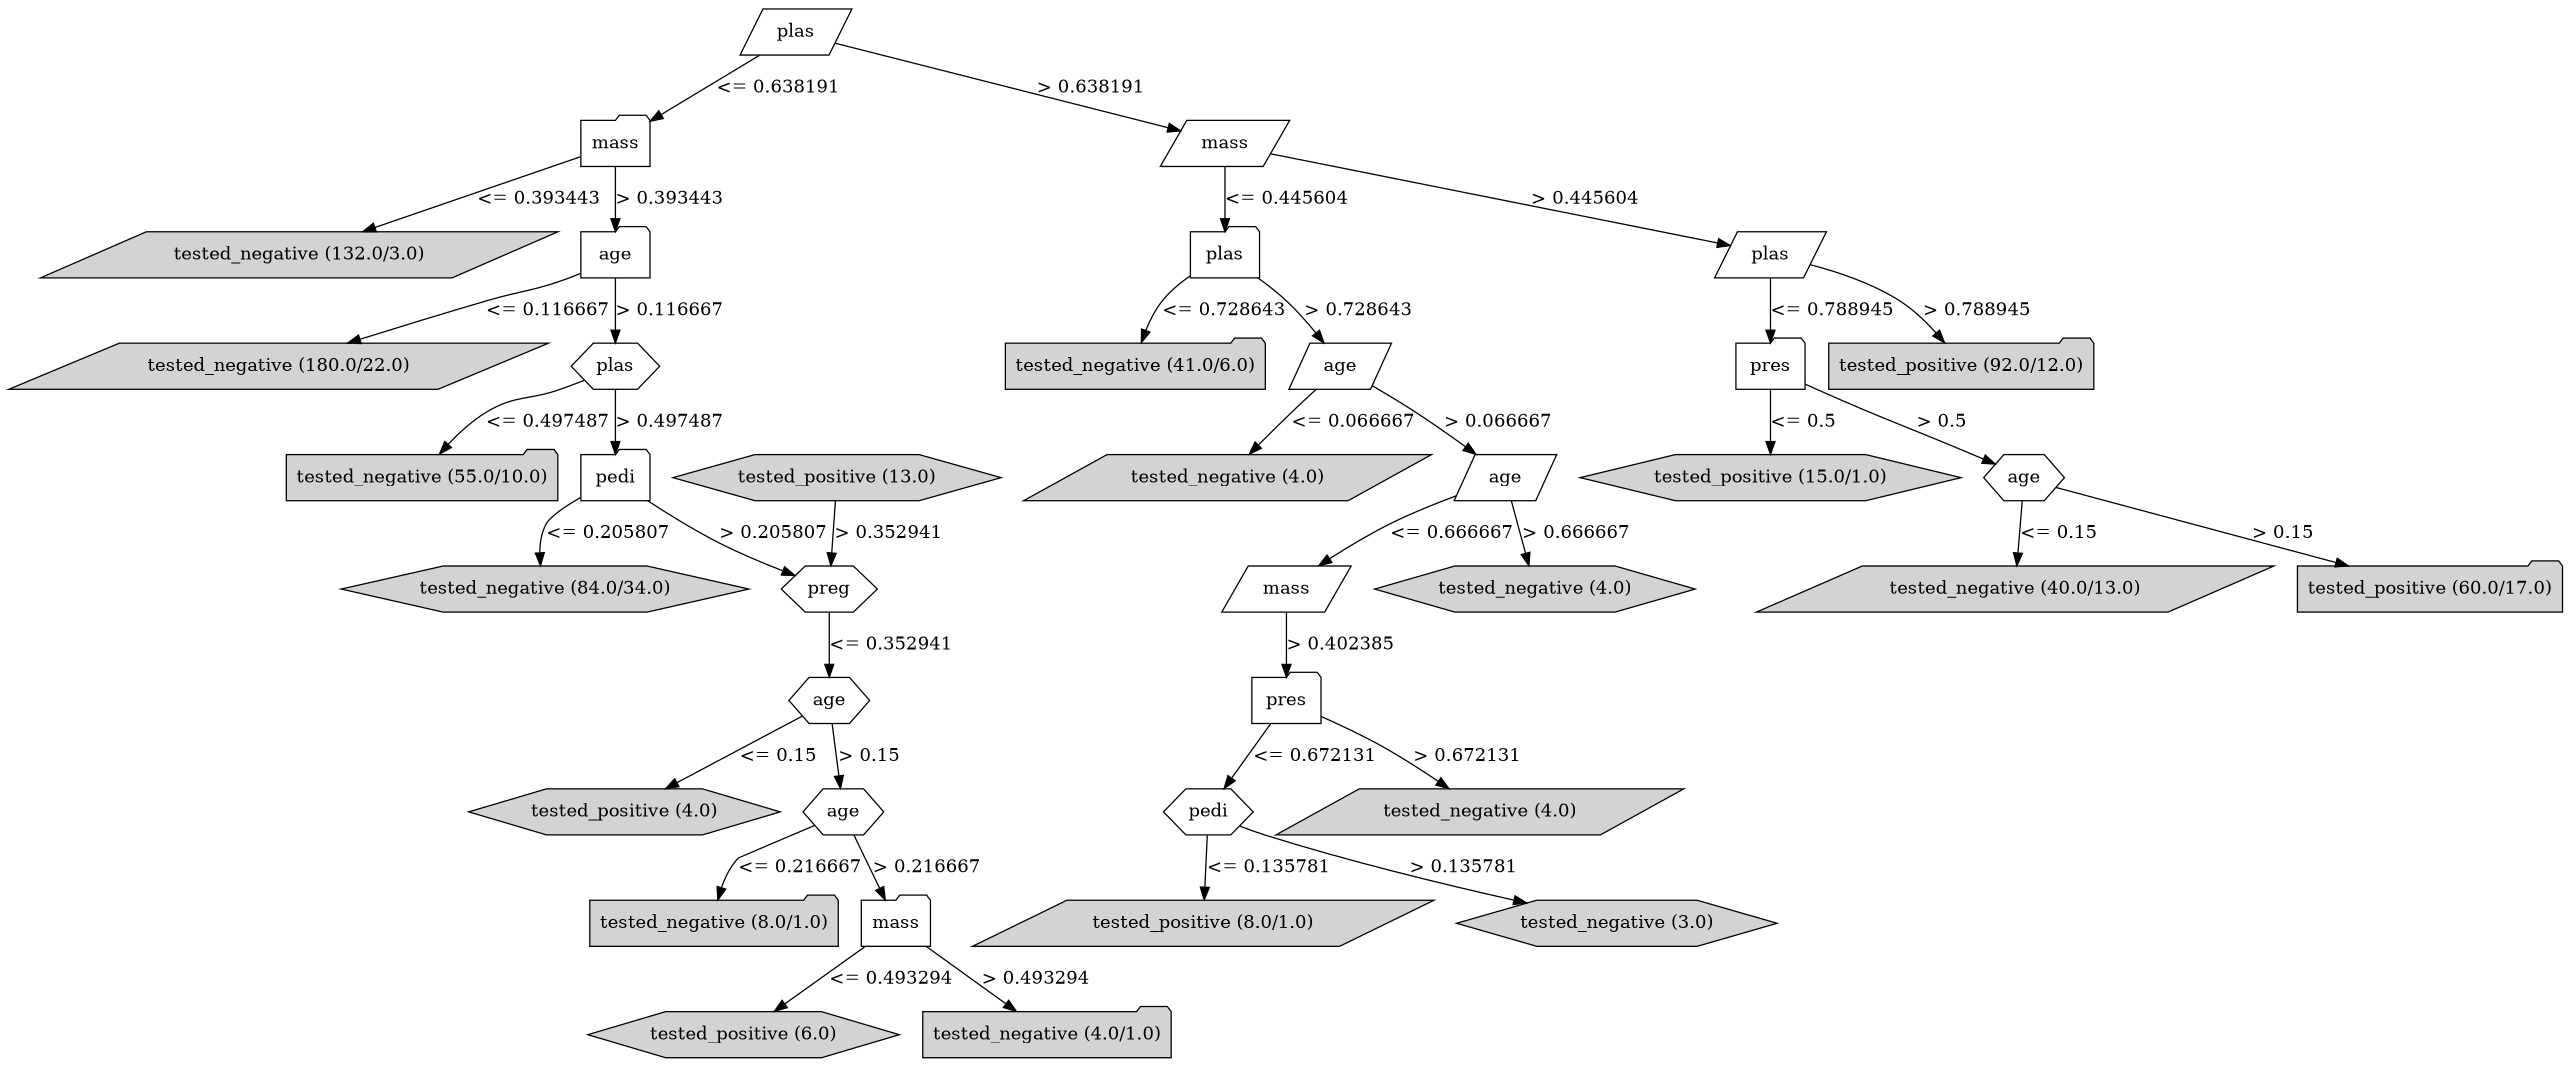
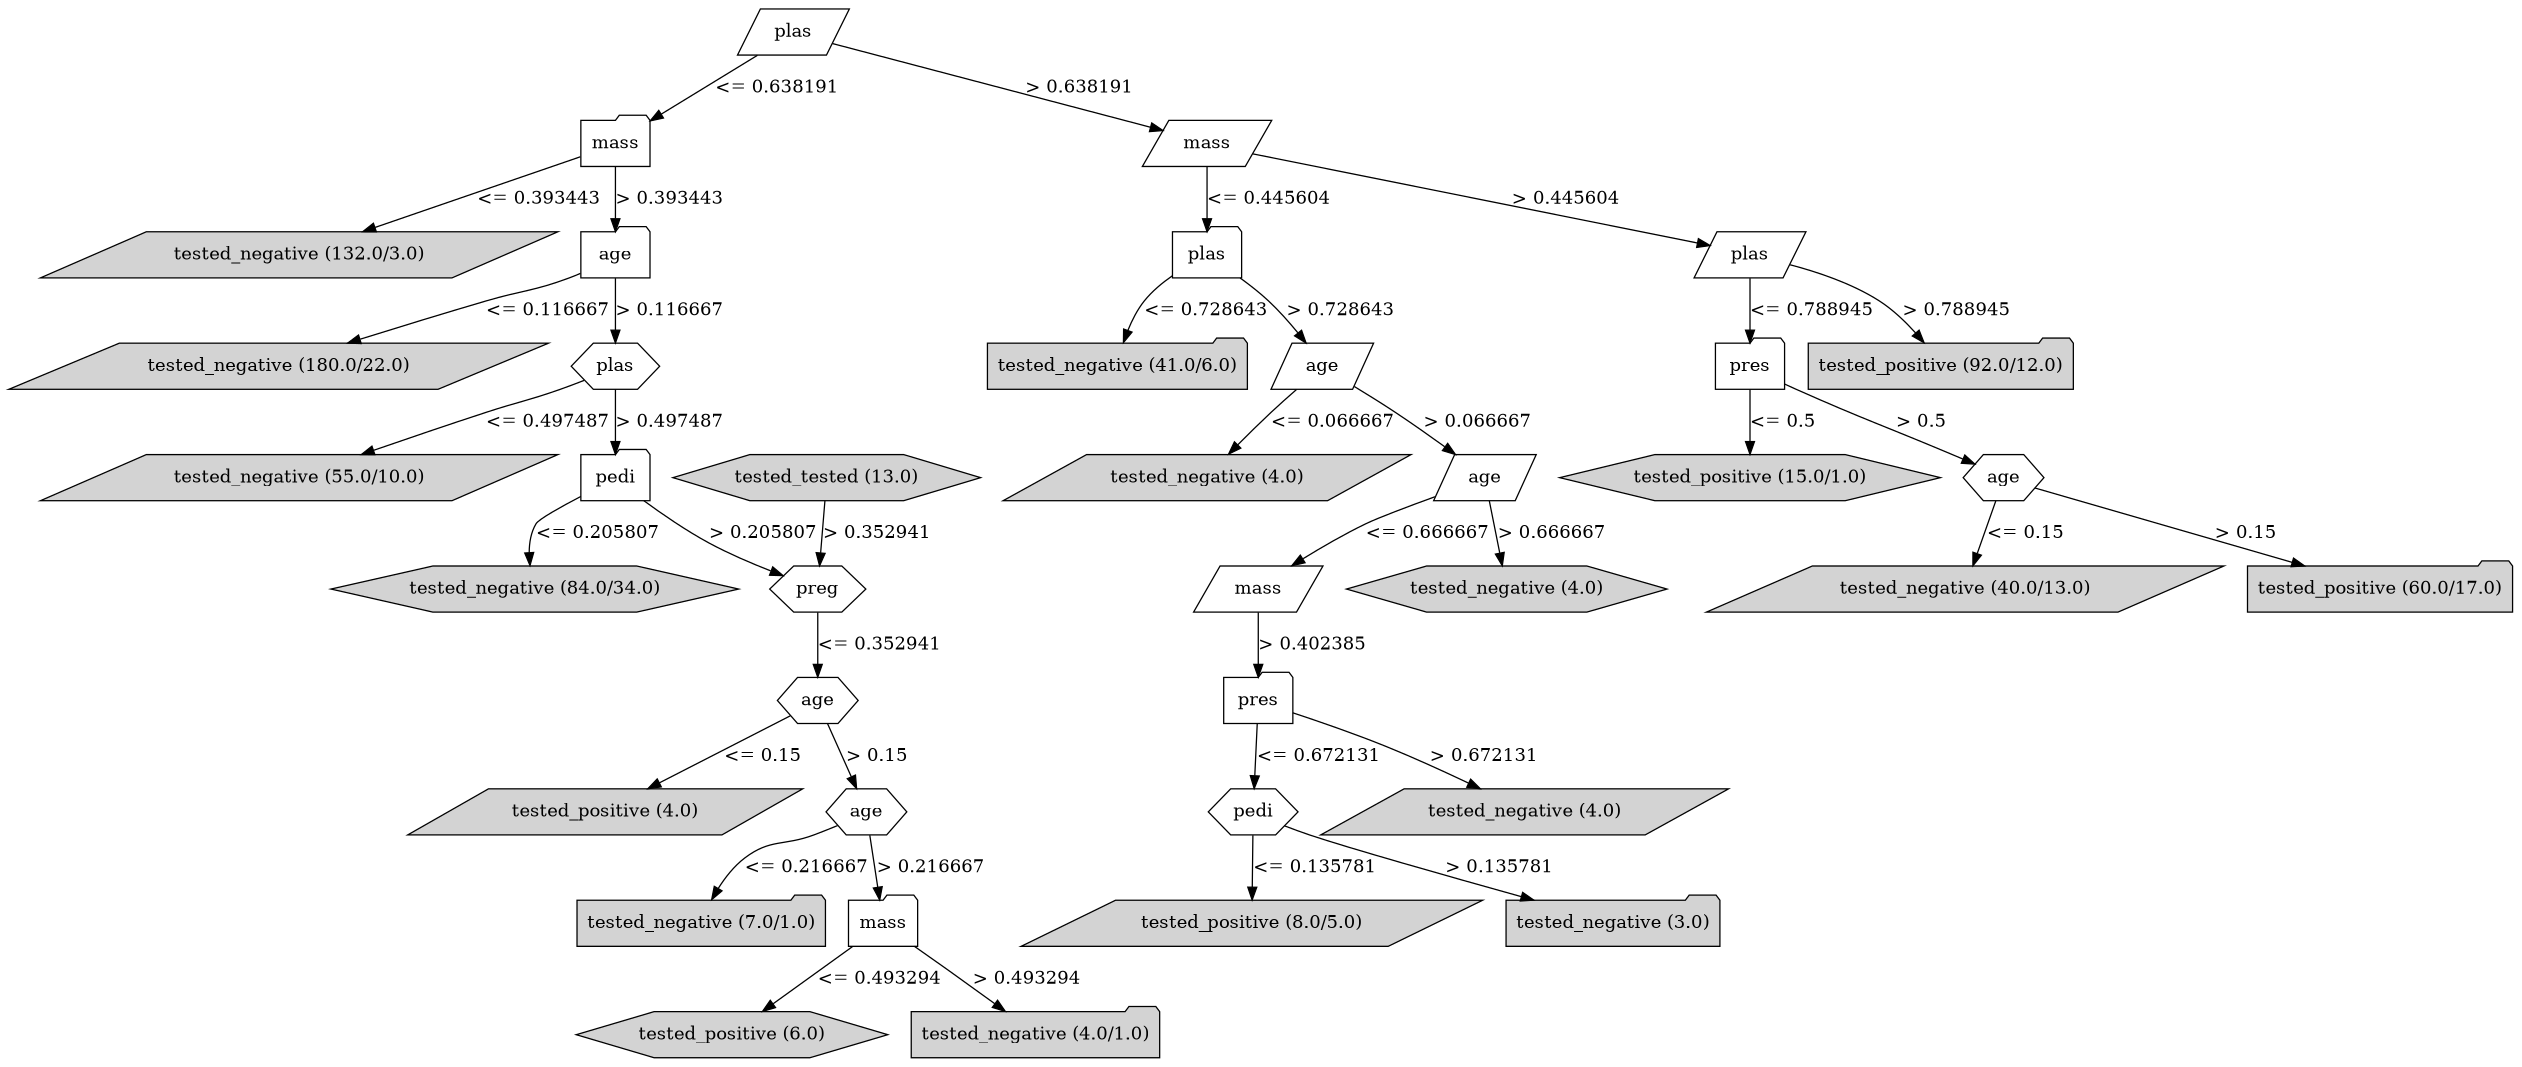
node "tested_negative (55.0/10.0)": shape folder -> parallelogram
node "tested_positive (13.0)": label "tested_positive (13.0)" -> "tested_tested (13.0)"
node "tested_positive (4.0)": shape hexagon -> parallelogram
node "tested_negative (8.0/1.0)": label "tested_negative (8.0/1.0)" -> "tested_negative (7.0/1.0)"
node "tested_positive (8.0/1.0)": label "tested_positive (8.0/1.0)" -> "tested_positive (8.0/5.0)"
node "tested_negative (3.0)": shape hexagon -> folder
